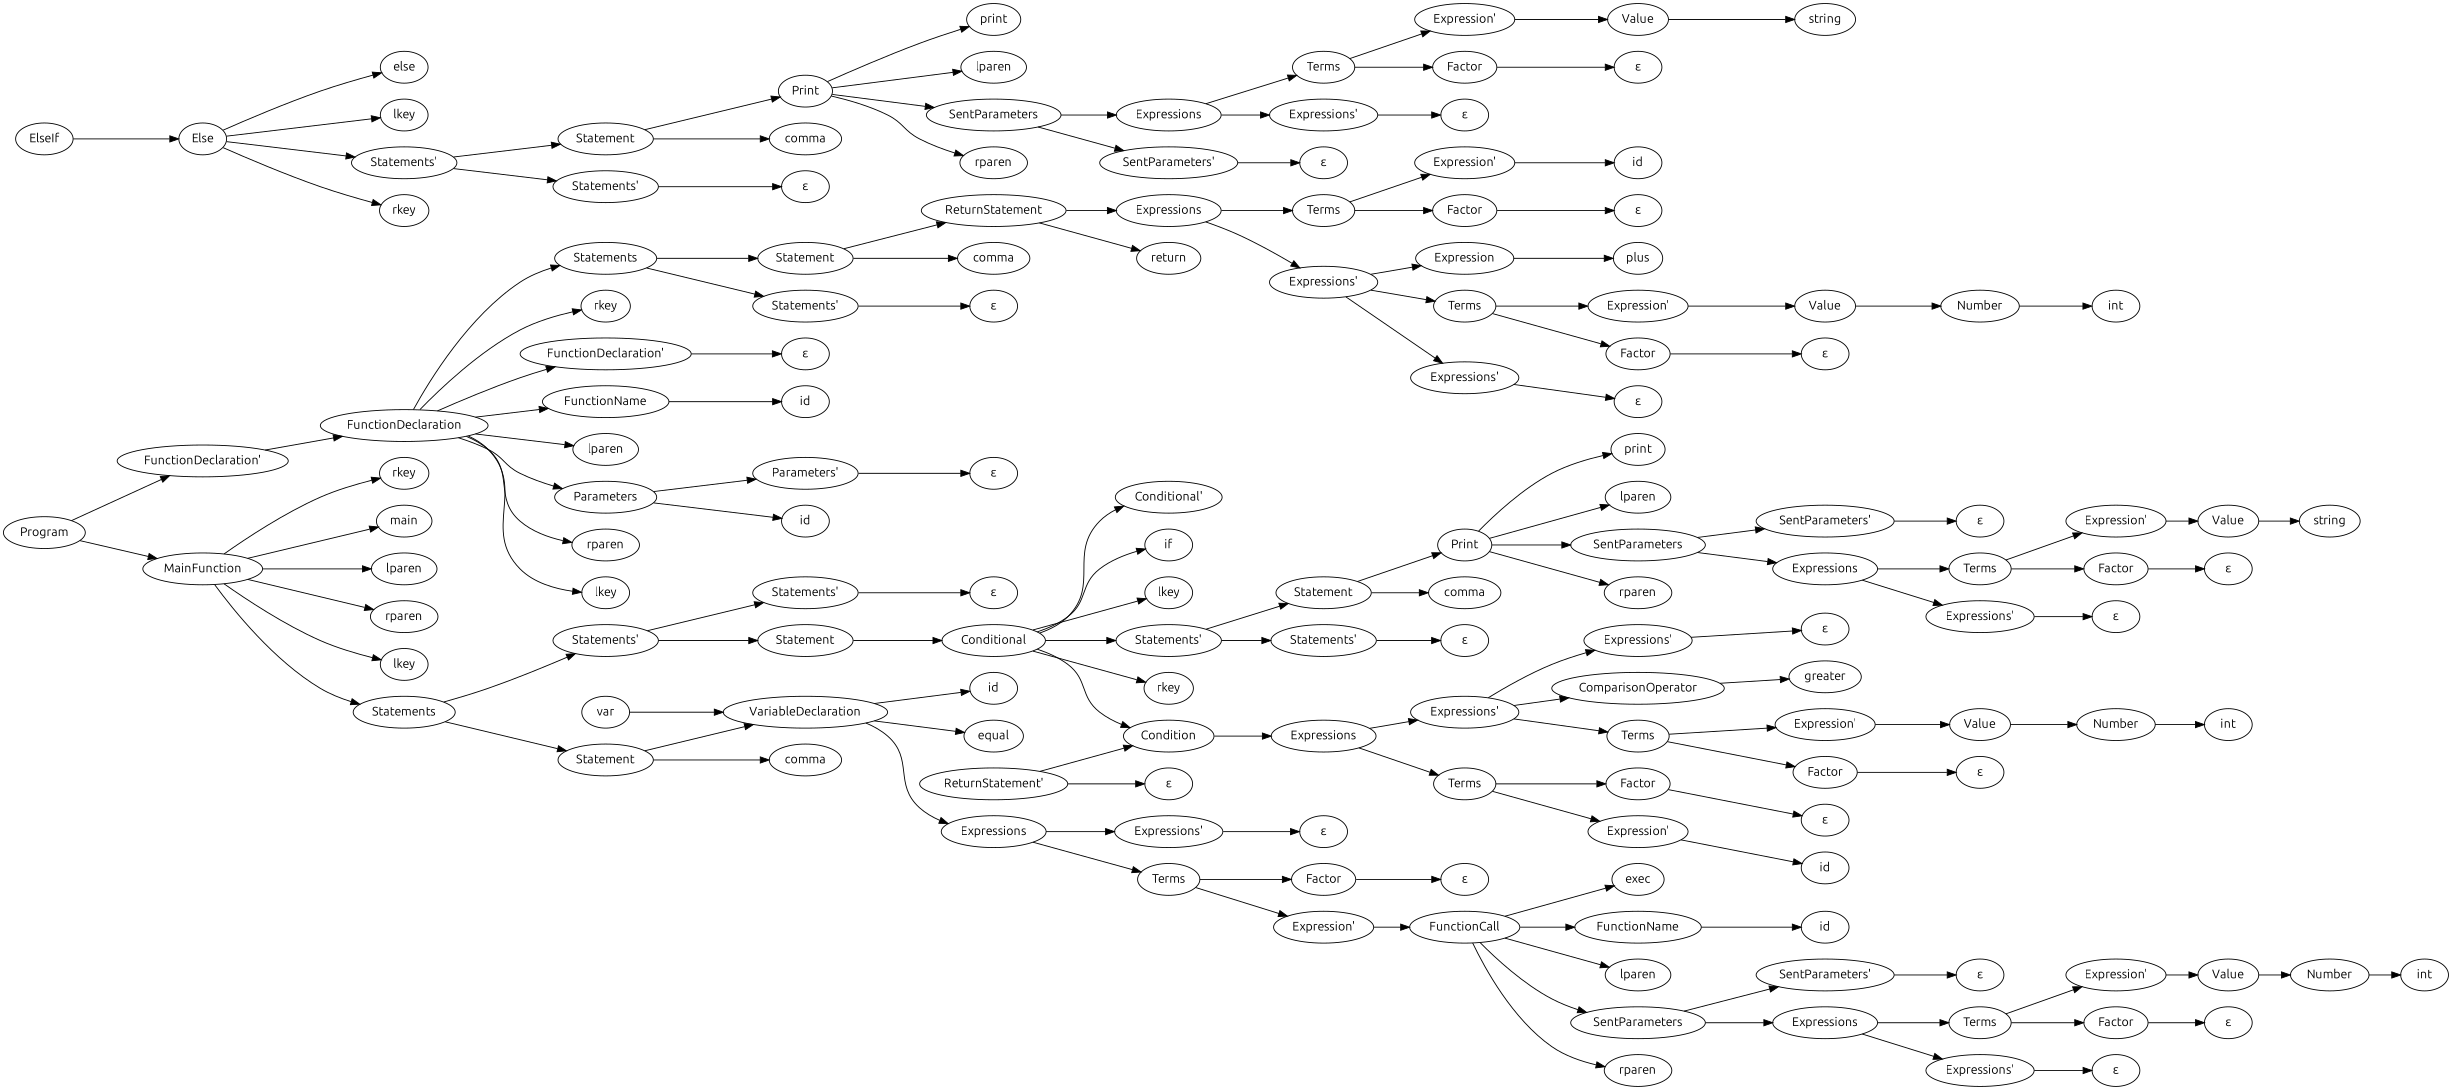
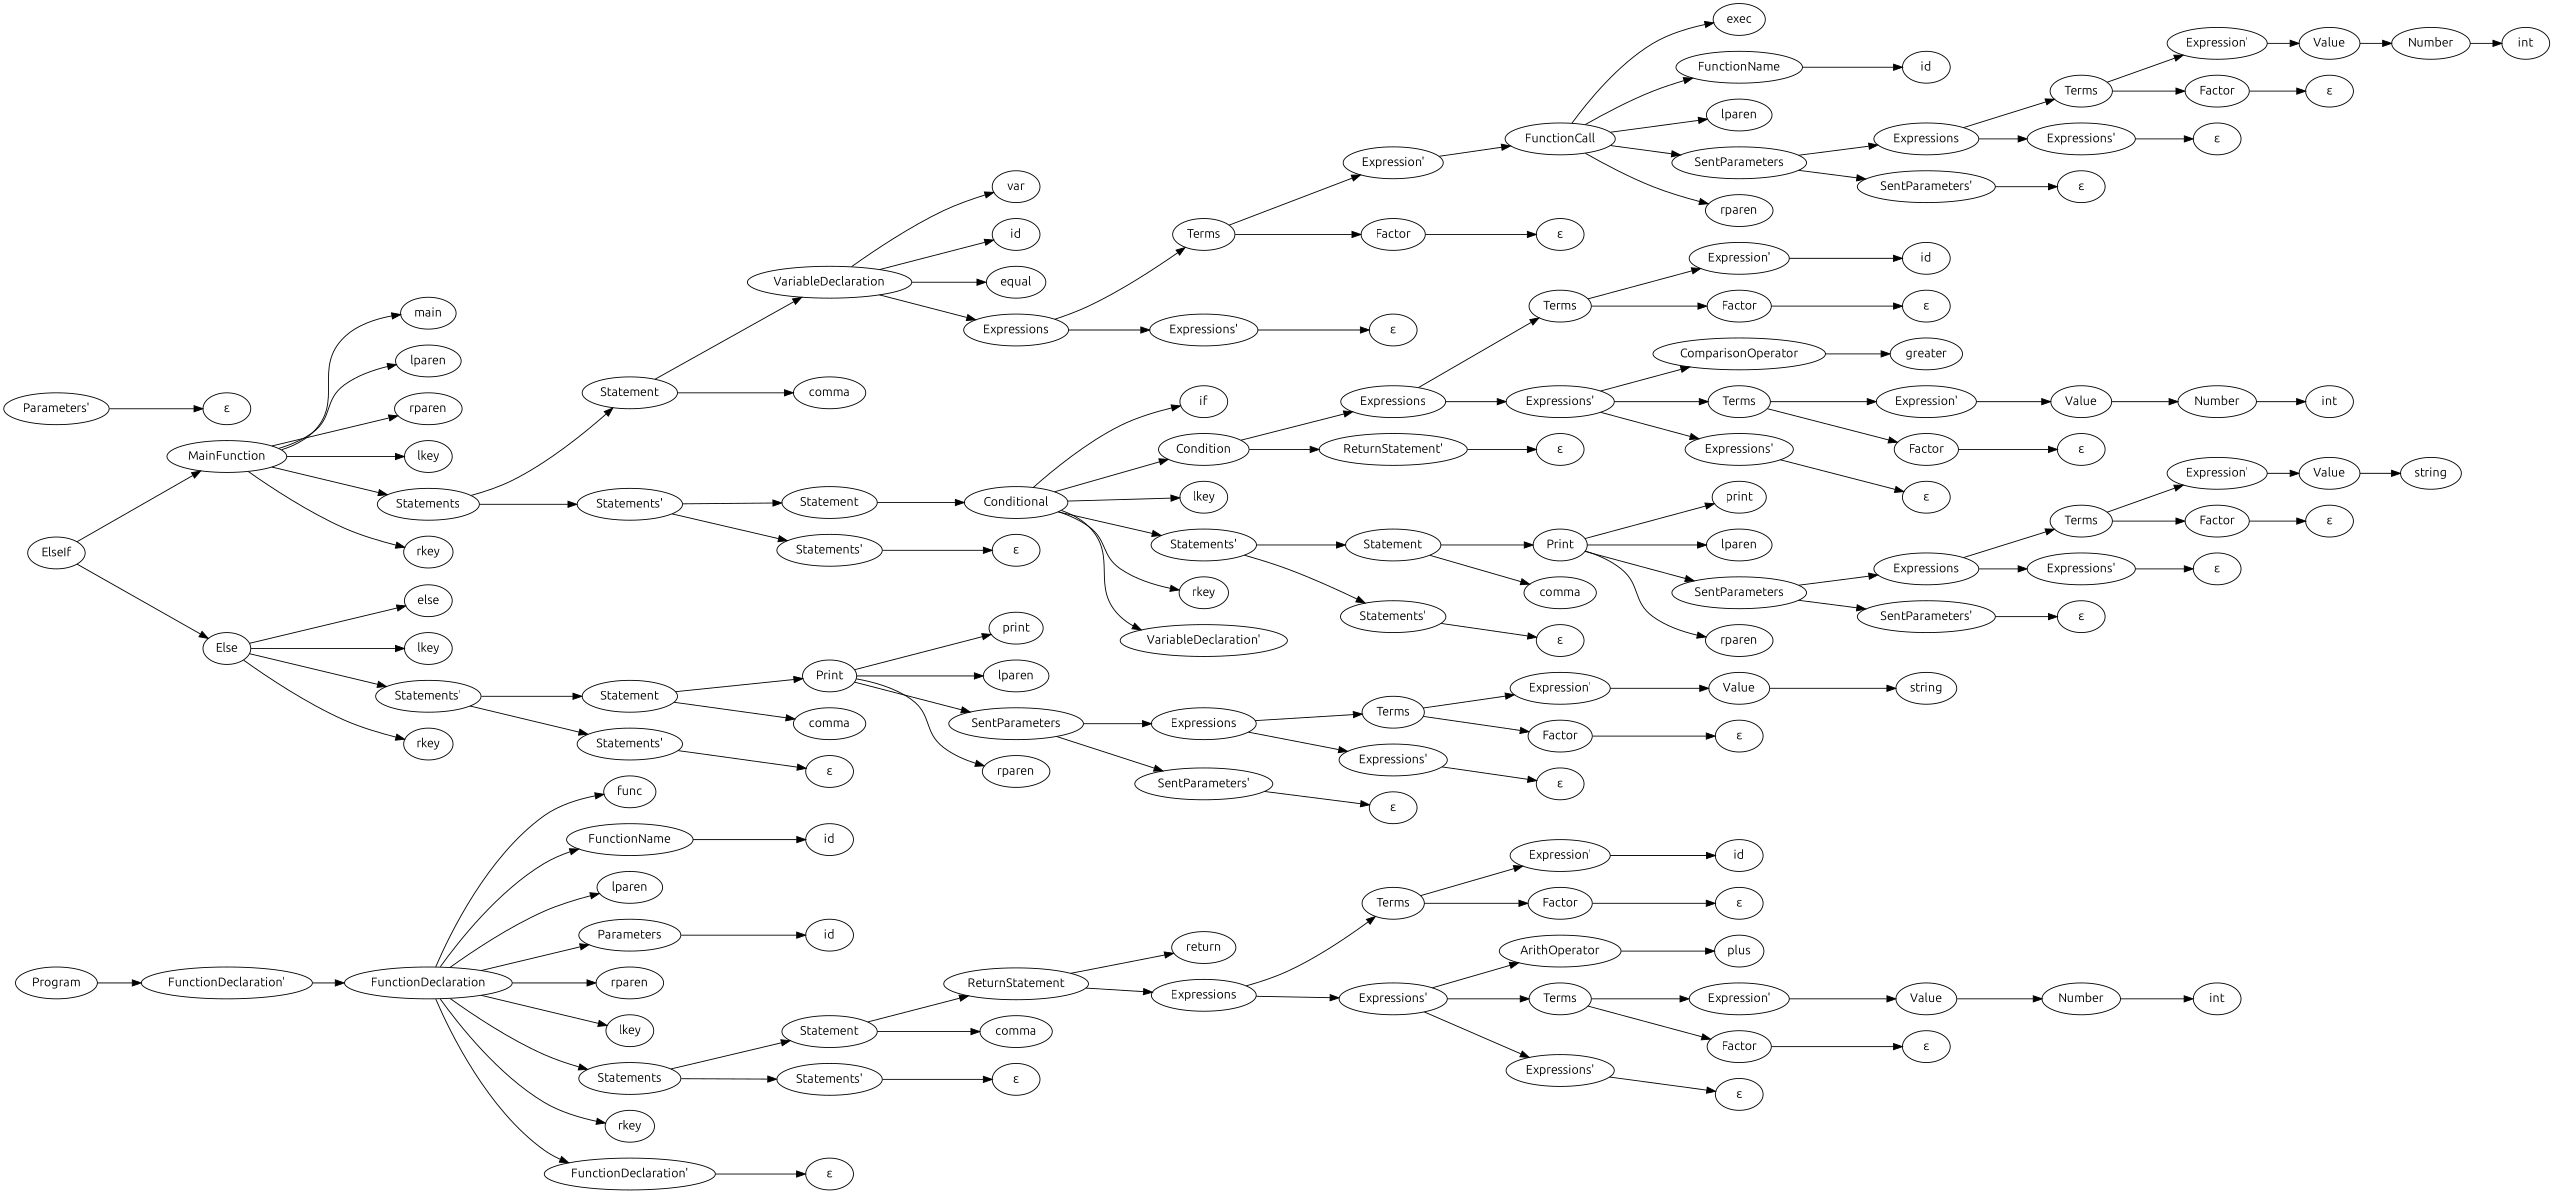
node "Expression": label "Expression" -> "ArithOperator"
edge "Parameters" -> "Parameters'": removed
node "Conditional'": label "Conditional'" -> "VariableDeclaration'"
edge "Program" -> "MainFunction": now "ElseIf" -> "MainFunction"
edge "var" -> "VariableDeclaration": reversed
edge "ReturnStatement'" -> "Condition": reversed
node "func": added
